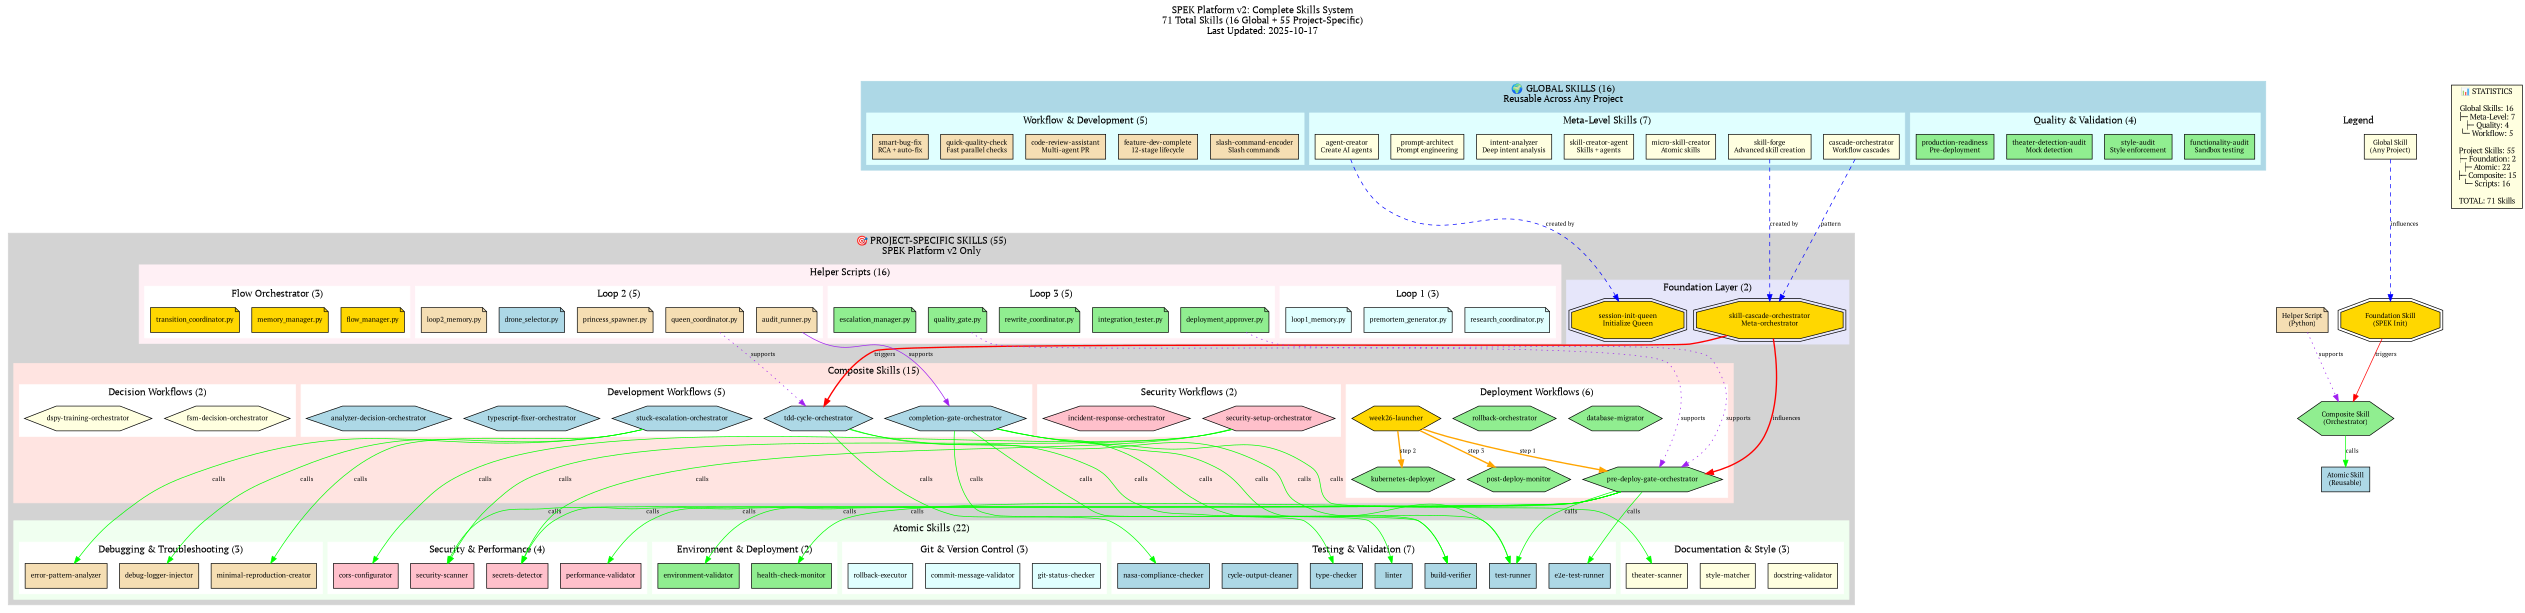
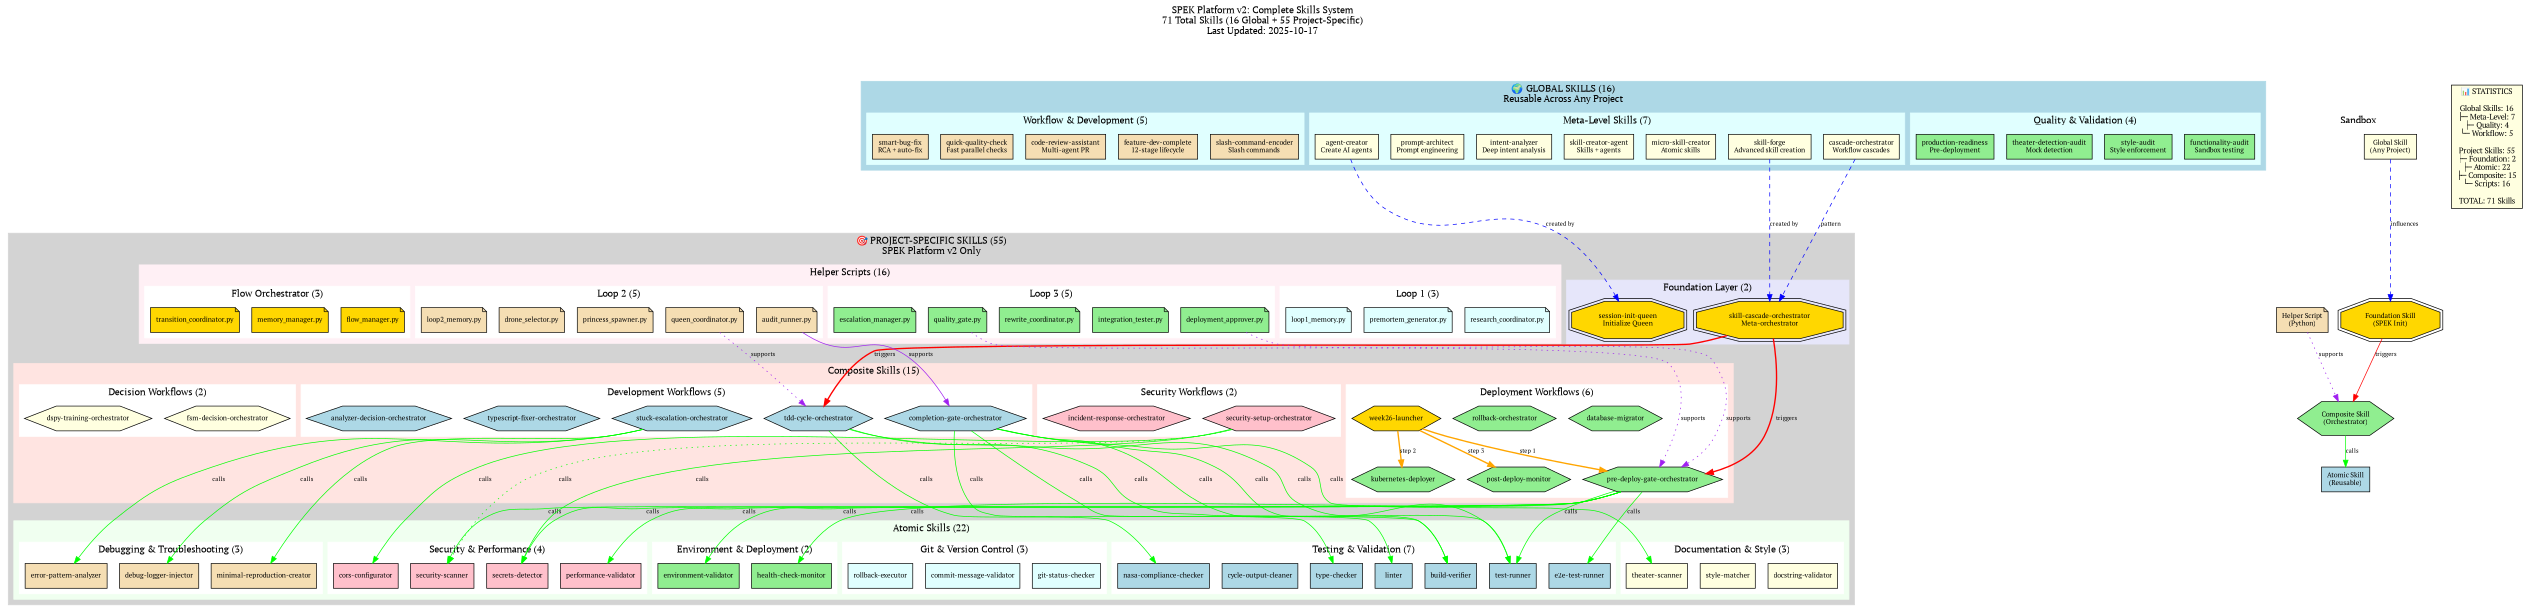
cluster "Legend": label "Legend" -> "Sandbox"
node "drone_selector.py": fillcolor lightblue -> wheat
edge "skill-cascade-orchestrator Meta-orchestrator" -> "pre-deploy-gate-orchestrator": label "influences" -> "triggers"
edge "security-setup-orchestrator" -> "security-scanner": style solid -> dotted
